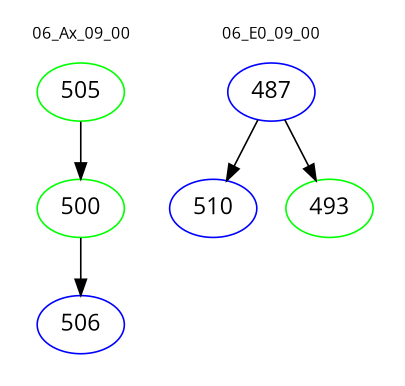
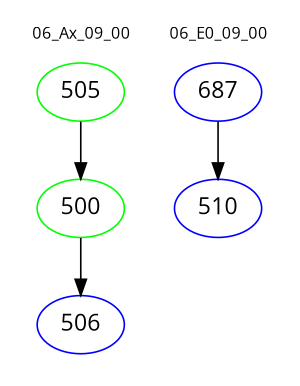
node "487": label "487" -> "687"
node "493": removed
